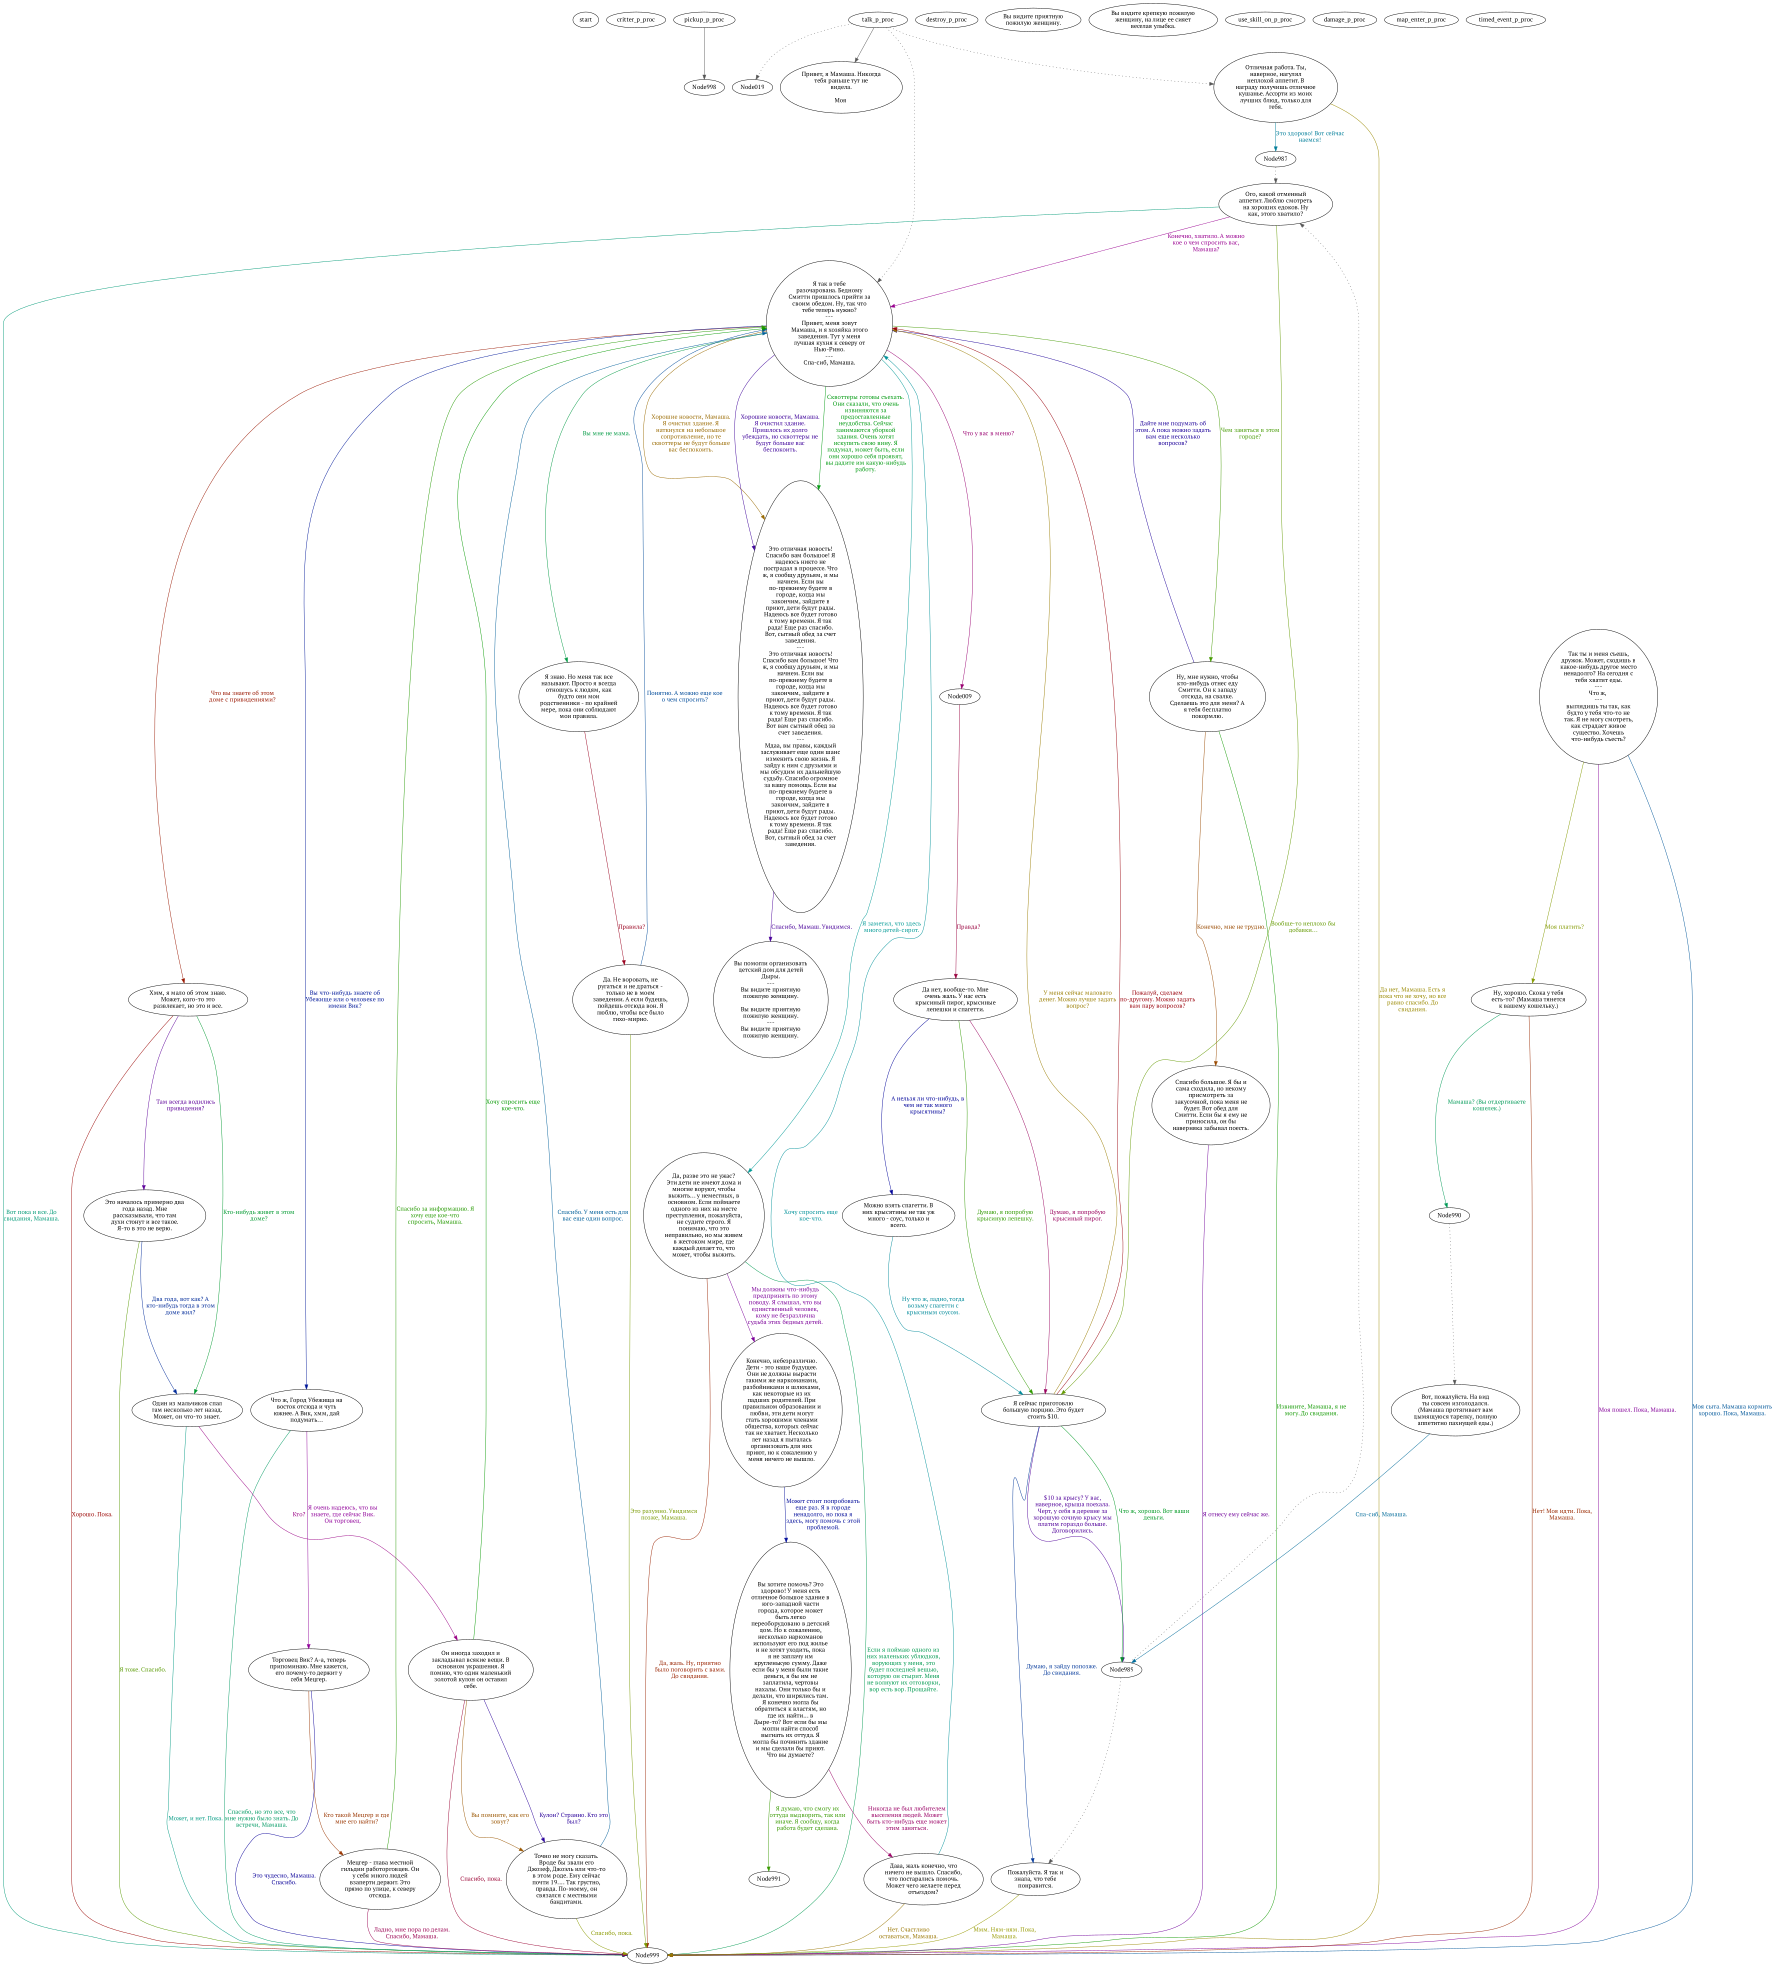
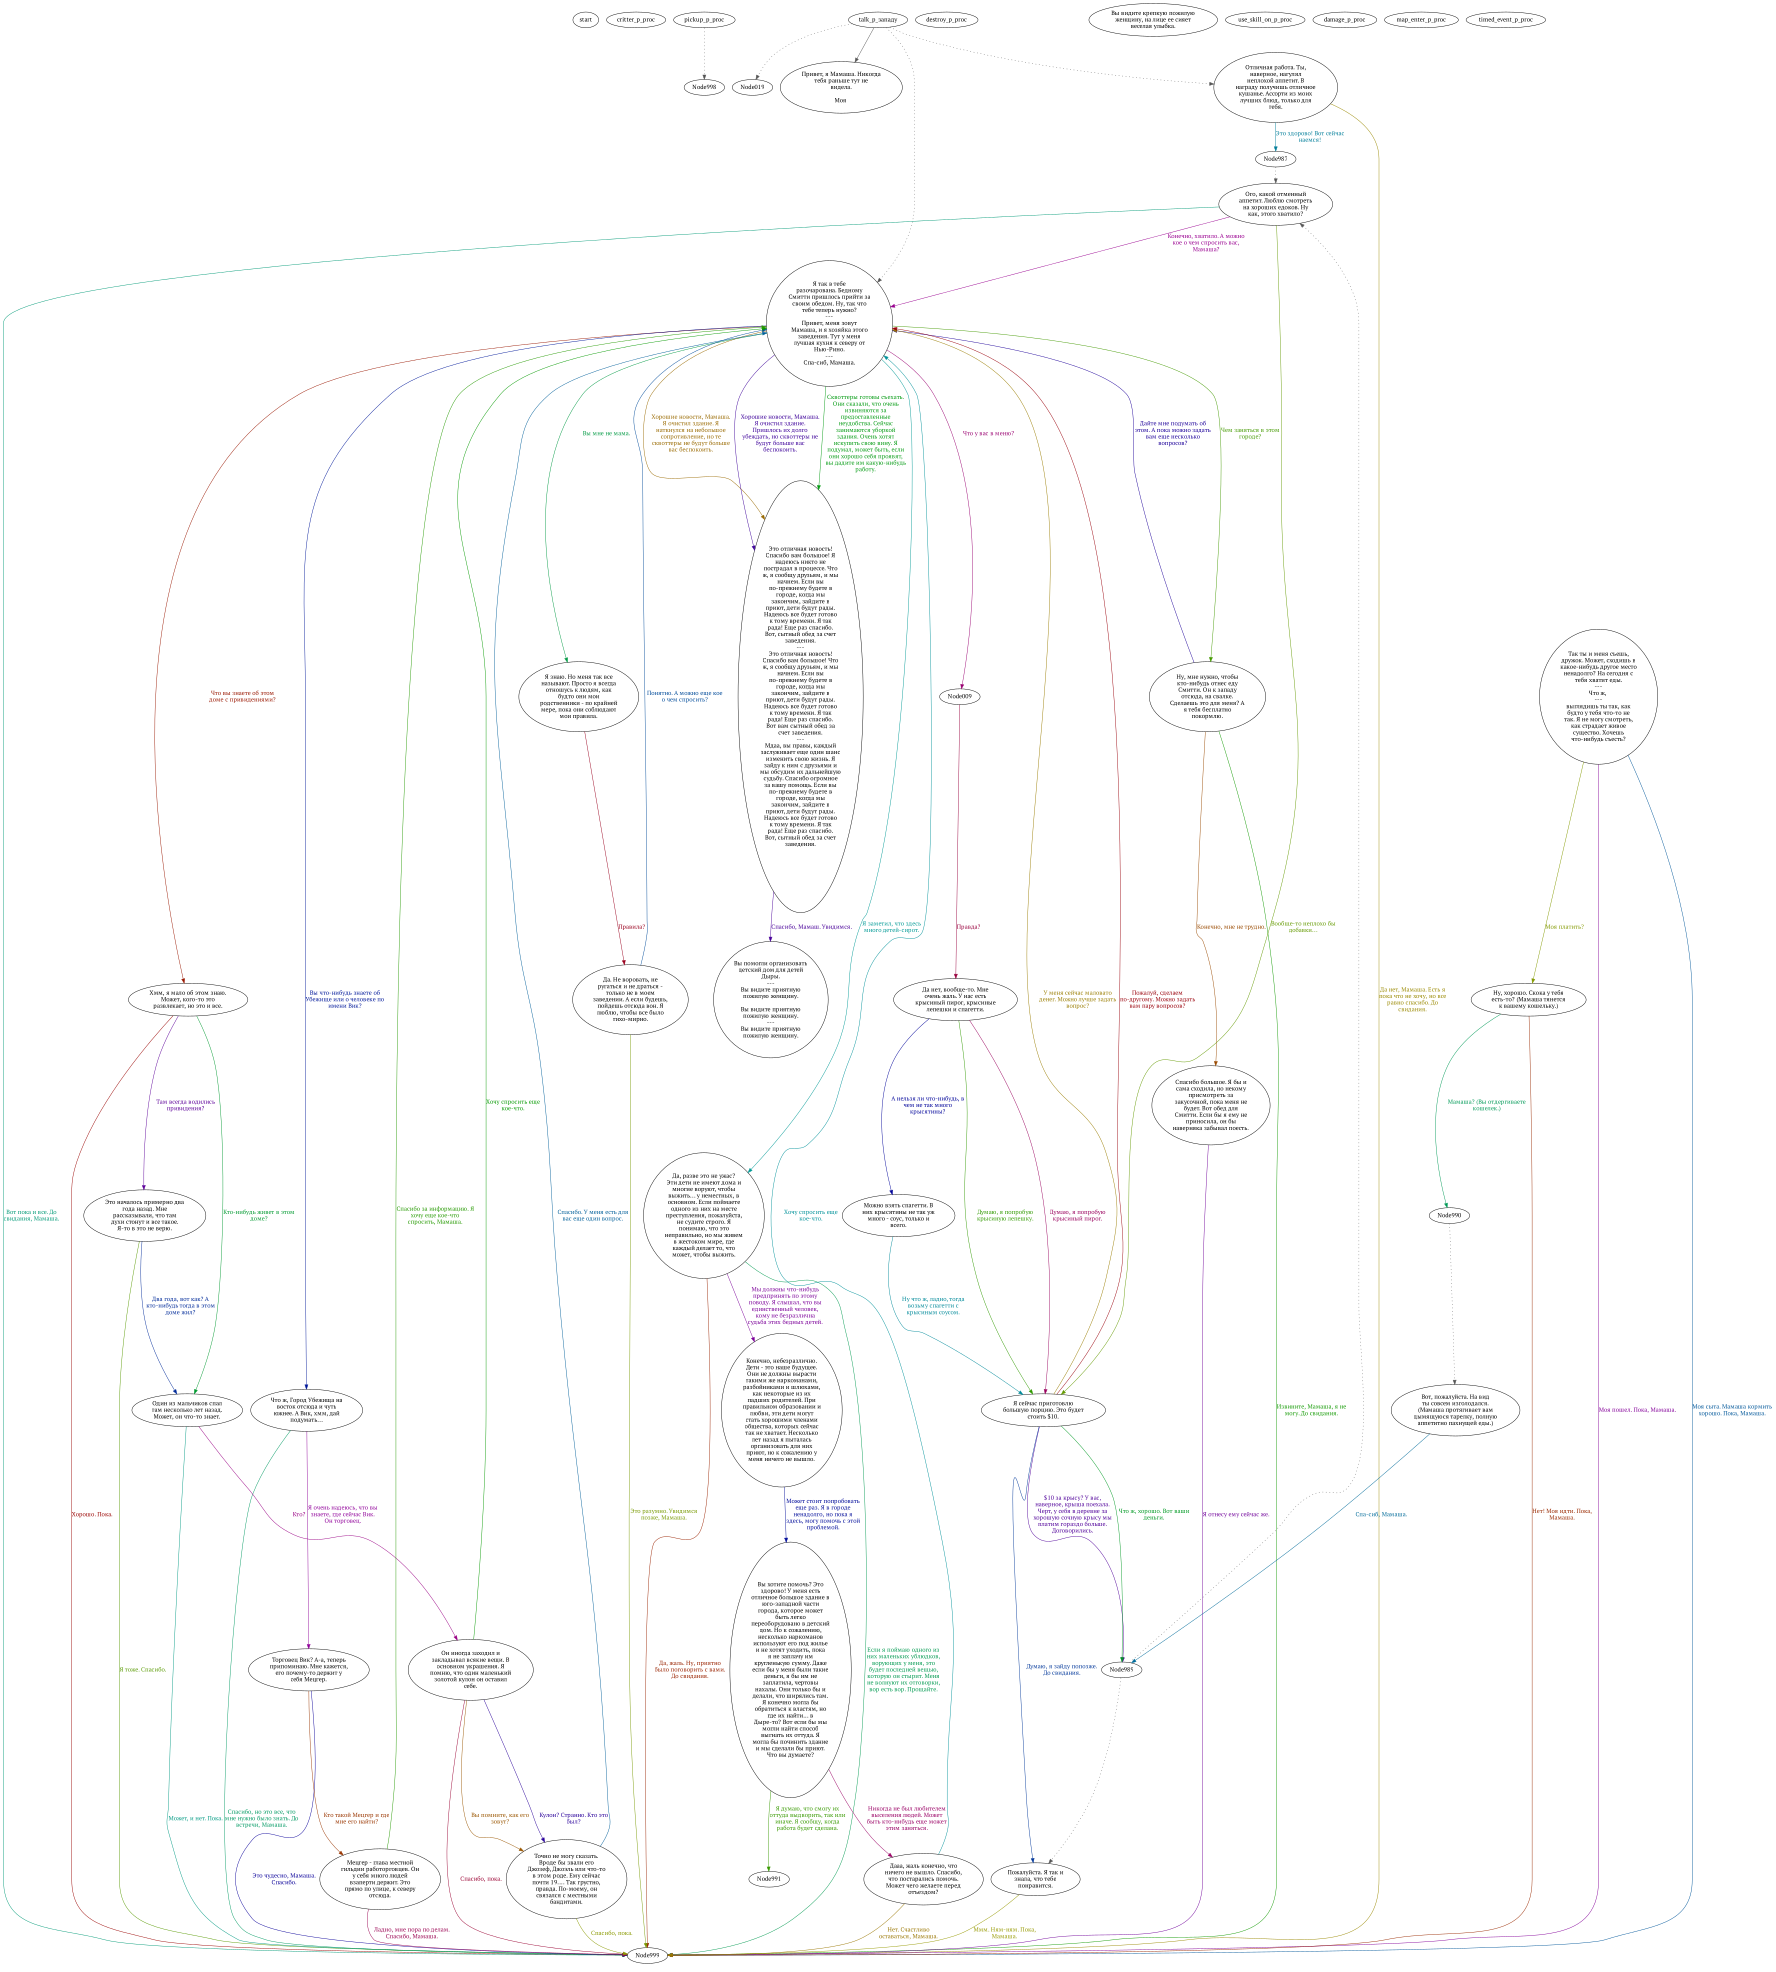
node "talk_p_proc": label "talk_p_proc" -> "talk_p_западу"
node "Вы видите приятную пожилую женщину.": removed
edge "pickup_p_proc" -> "Node998": style solid -> dotted
